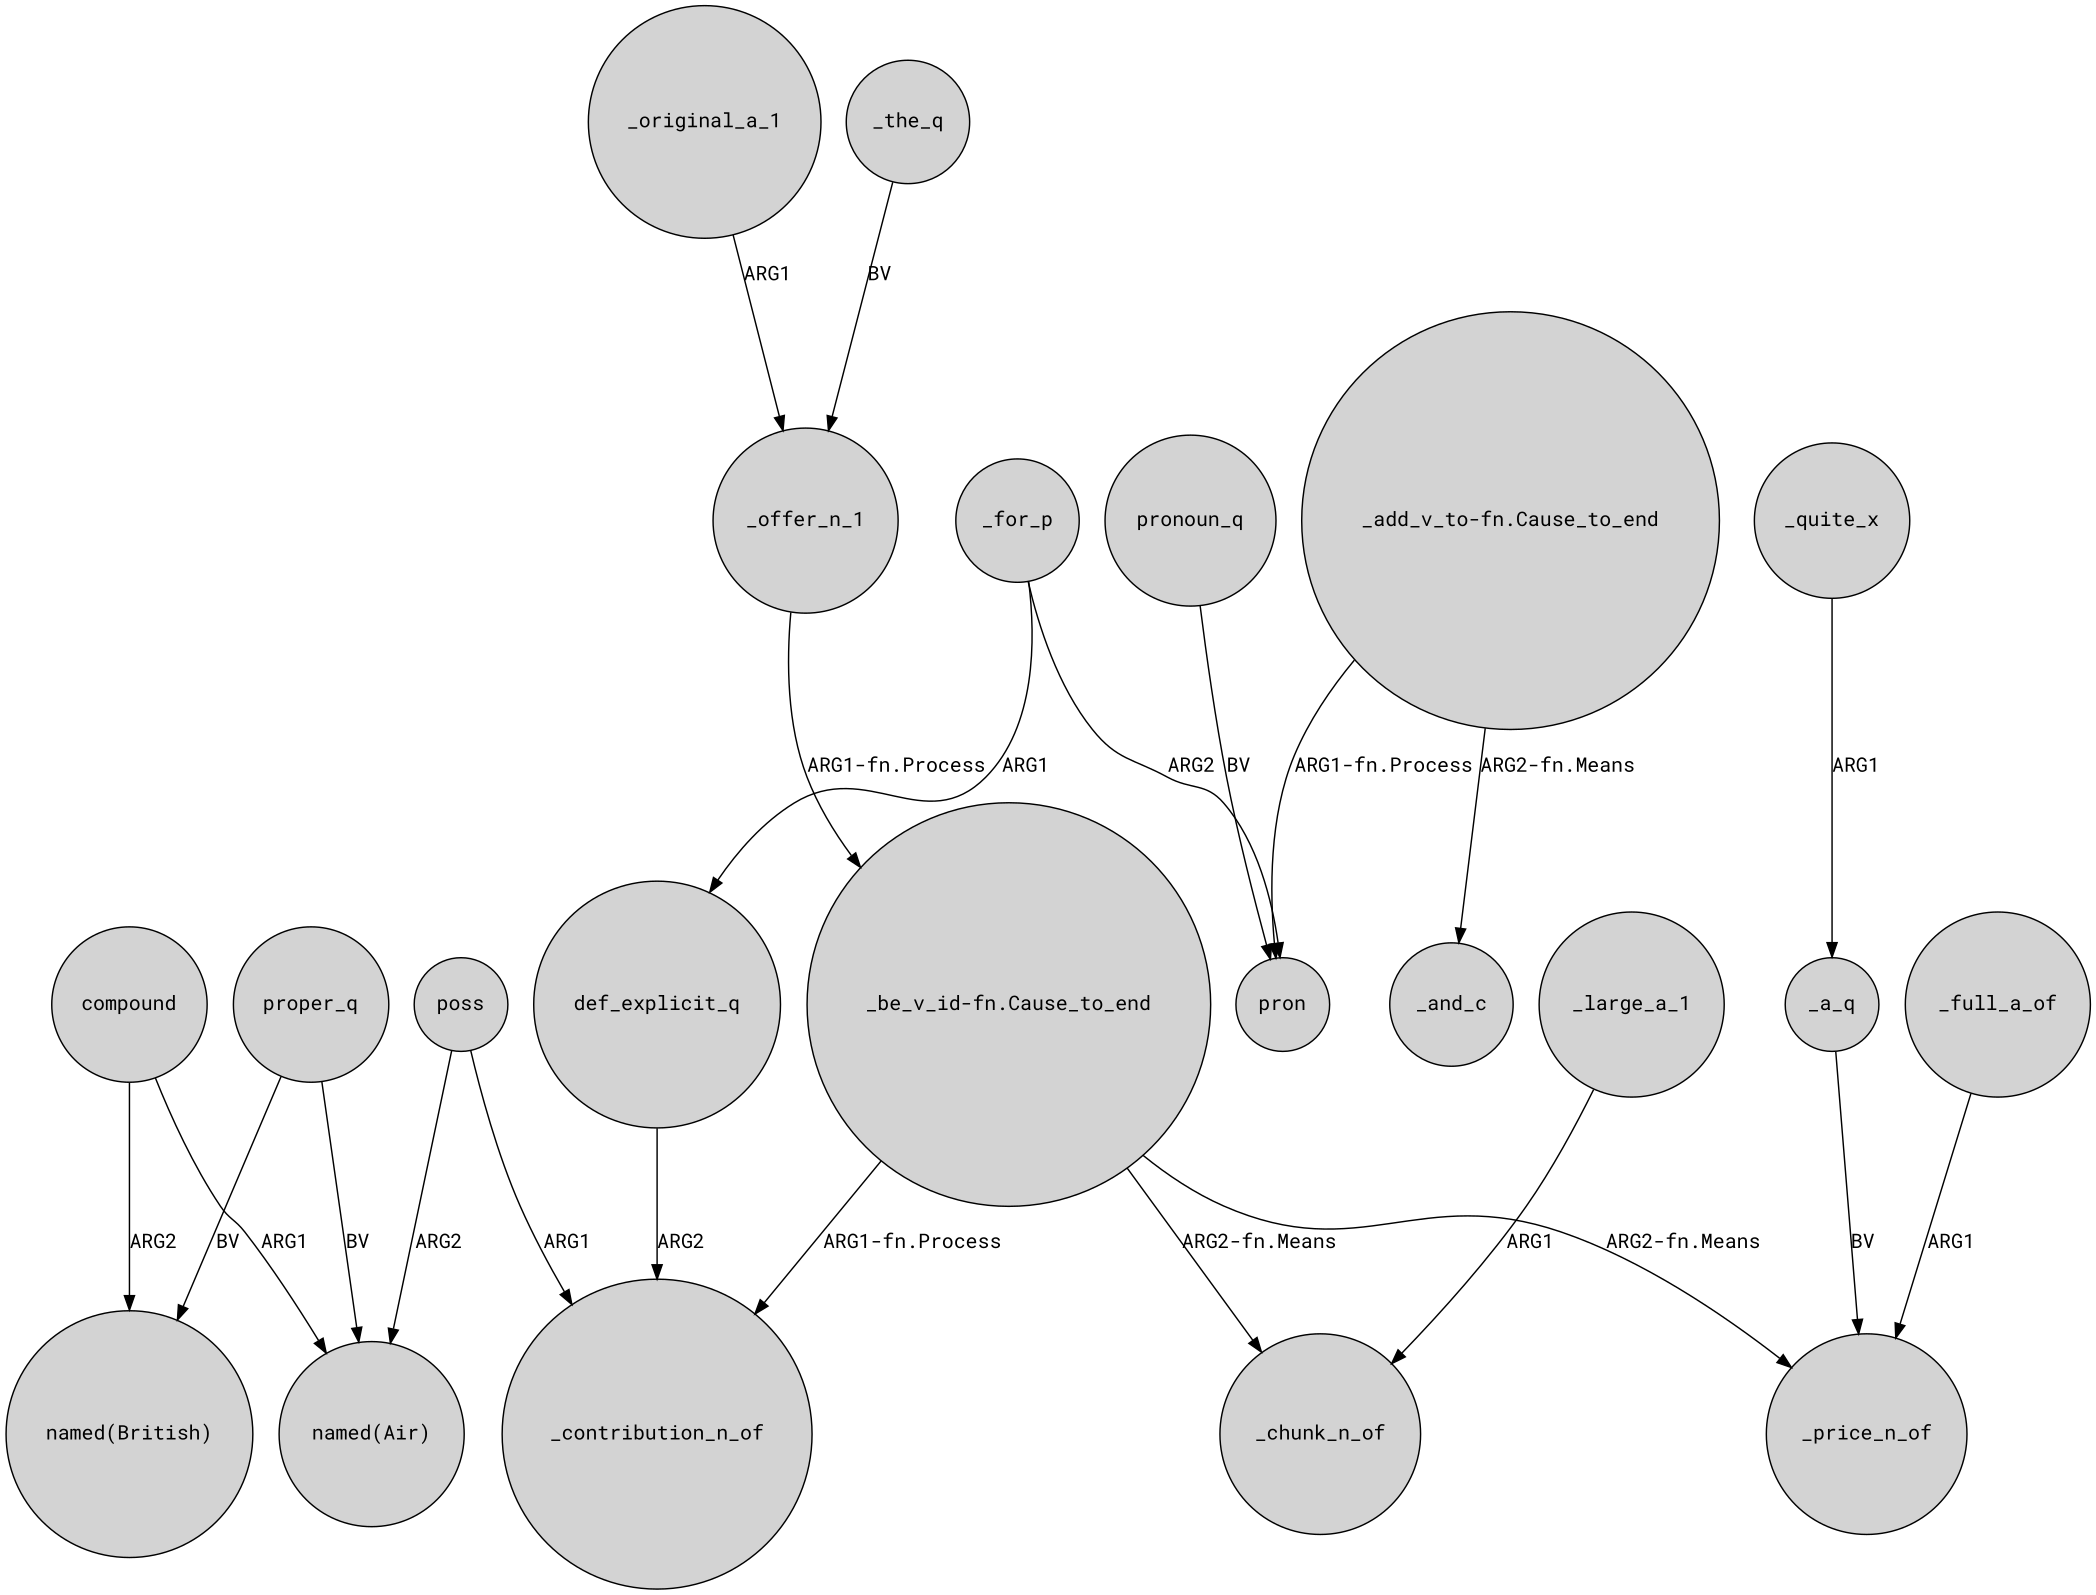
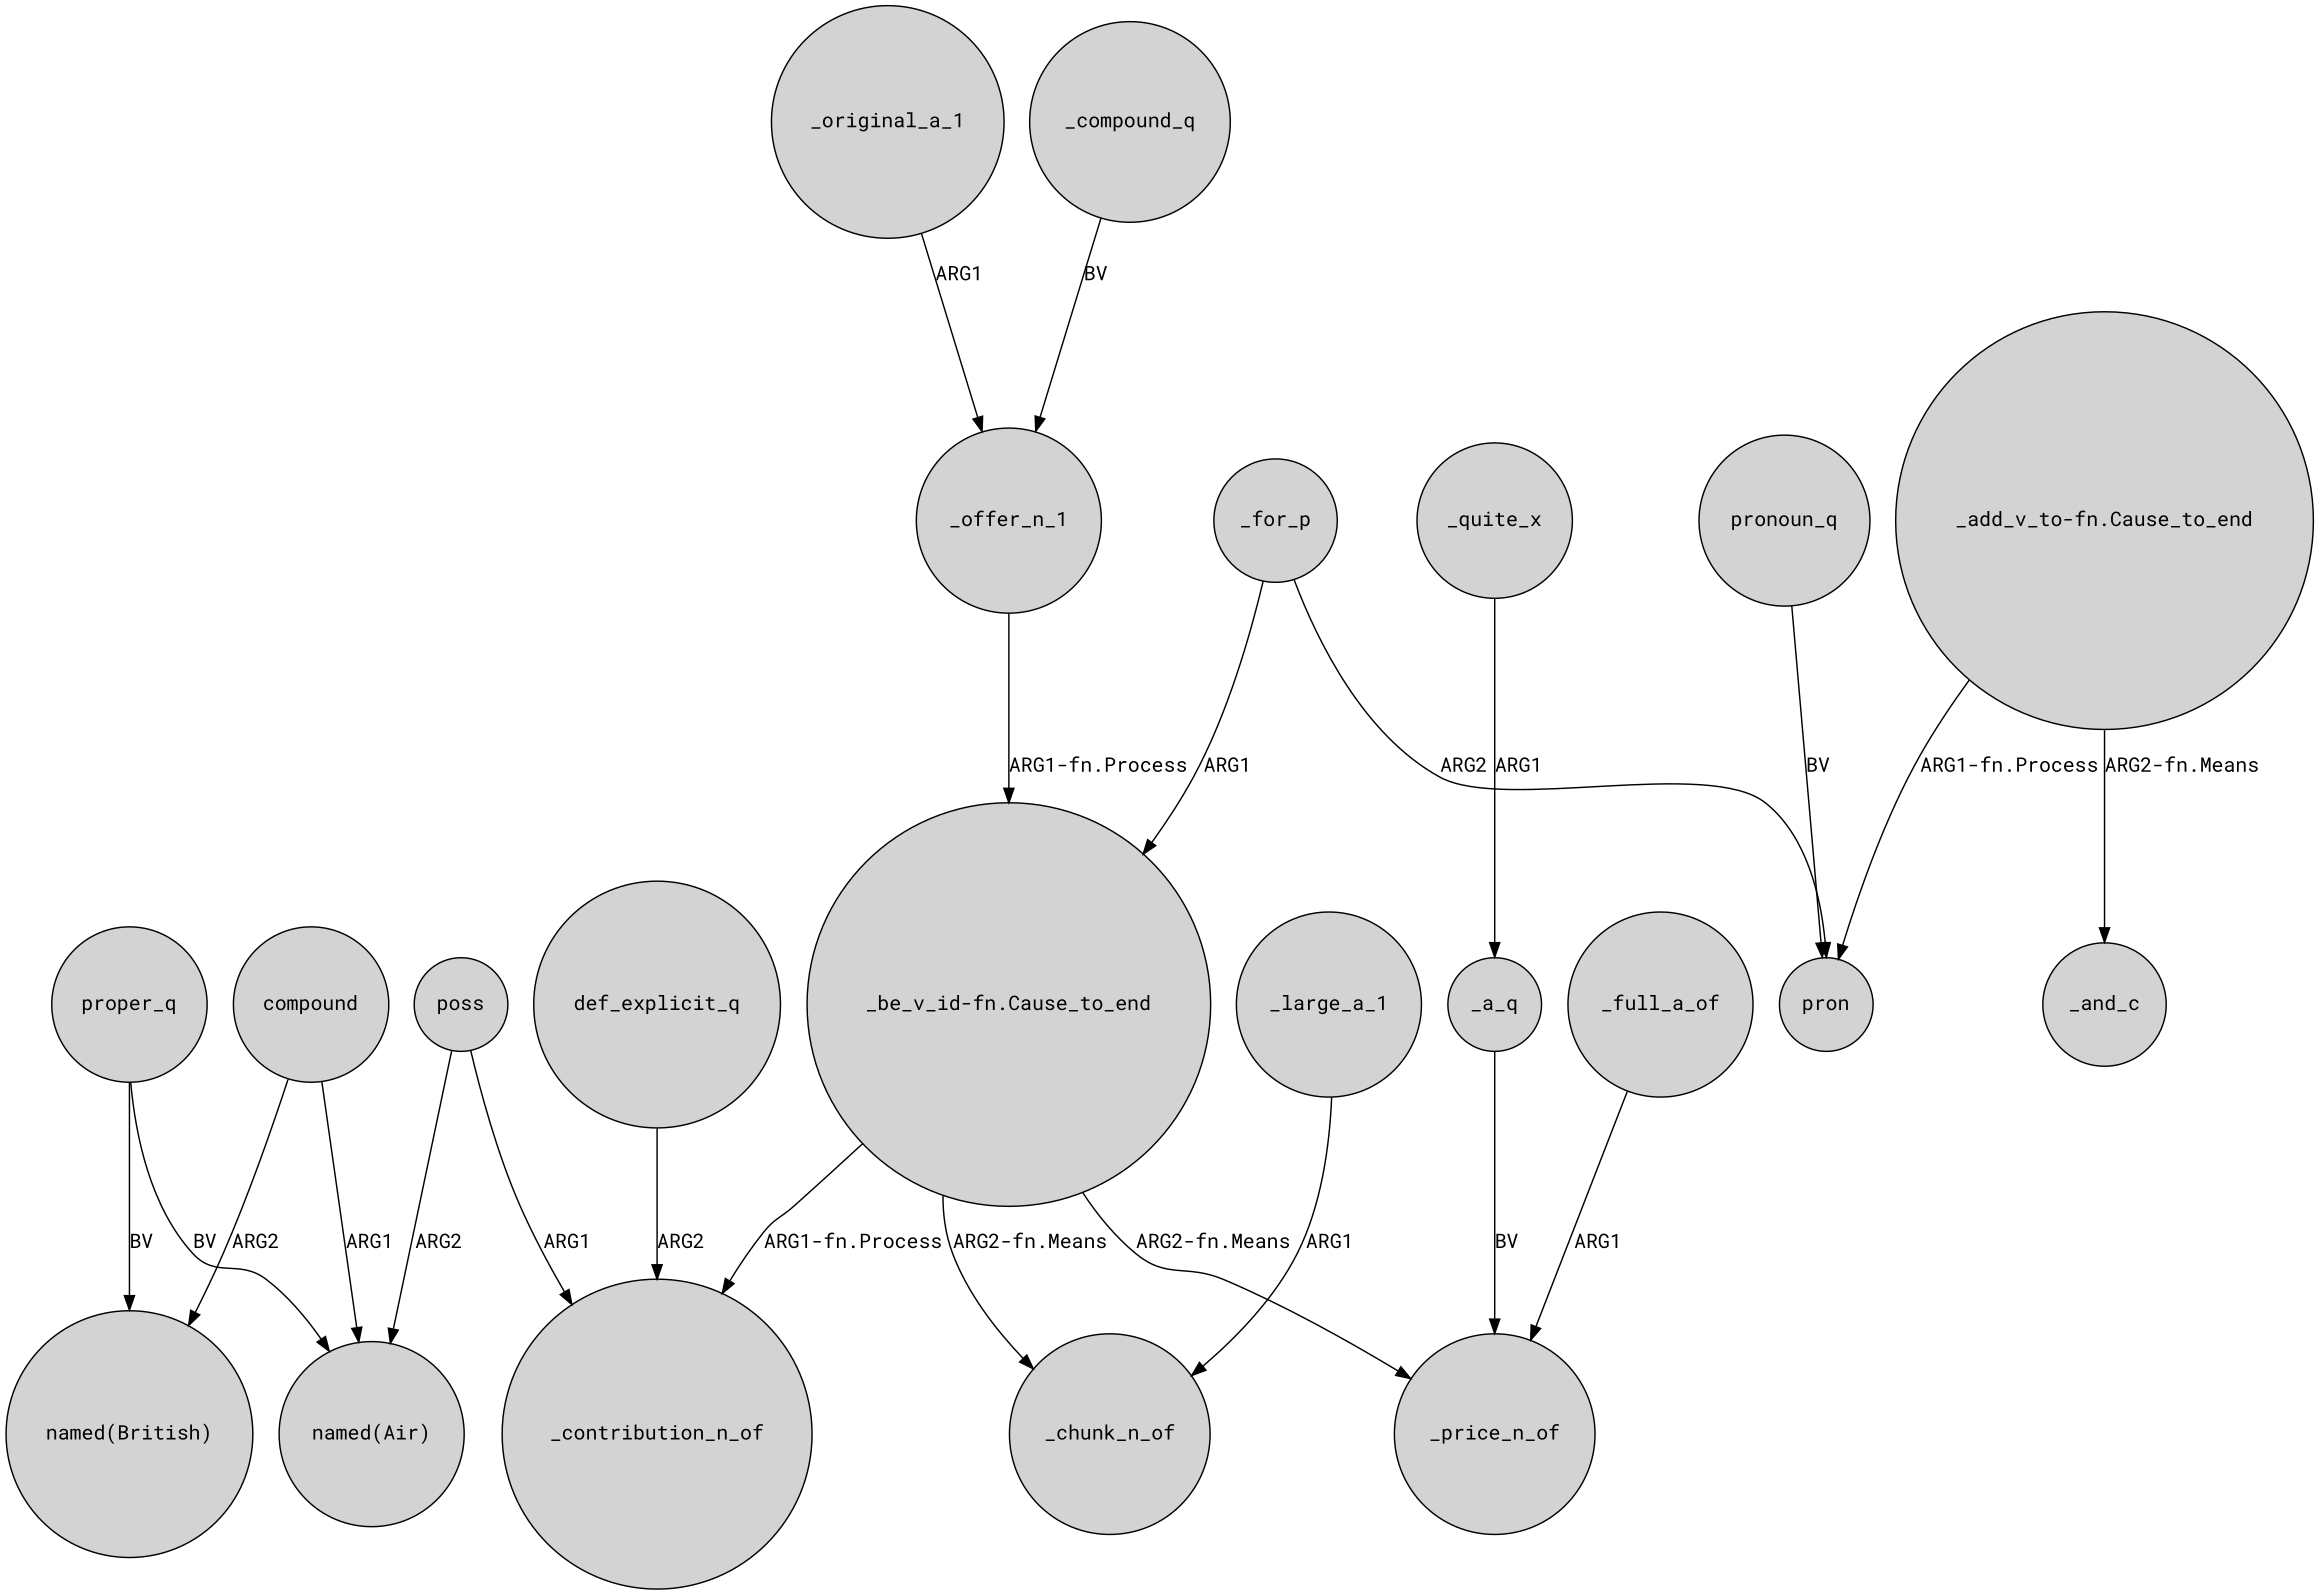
node "_the_q": label "_the_q" -> "_compound_q"
edge "_for_p" -> "def_explicit_q": now "_for_p" -> "_be_v_id-fn.Cause_to_end"
